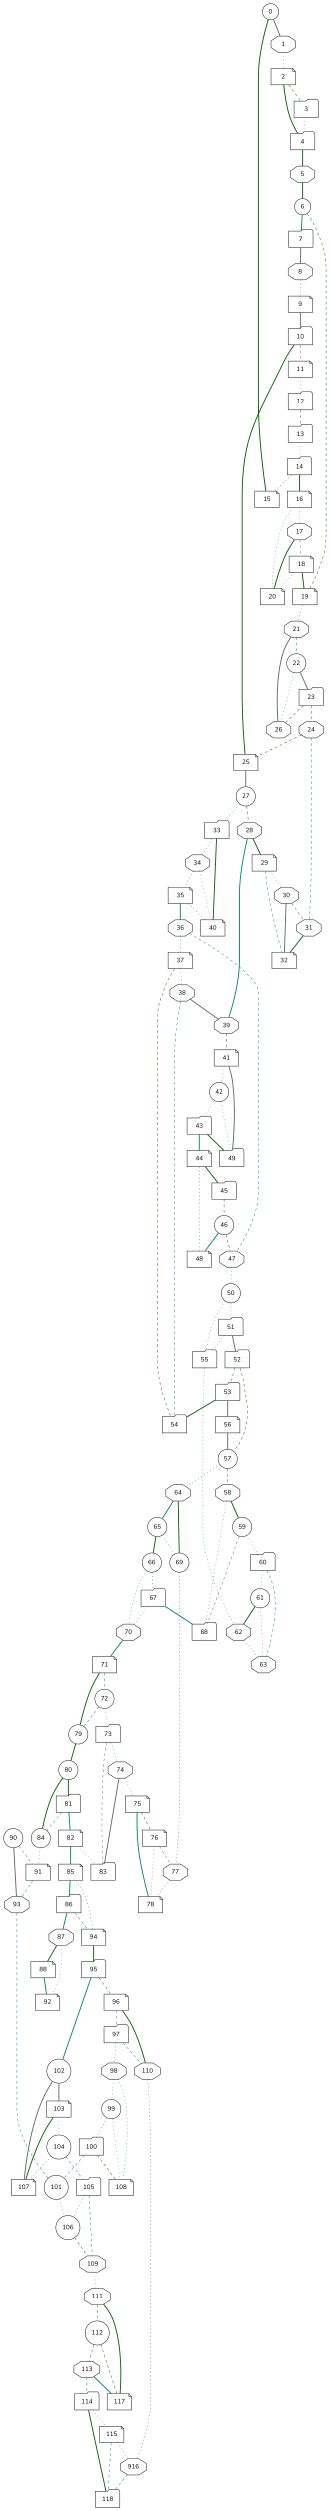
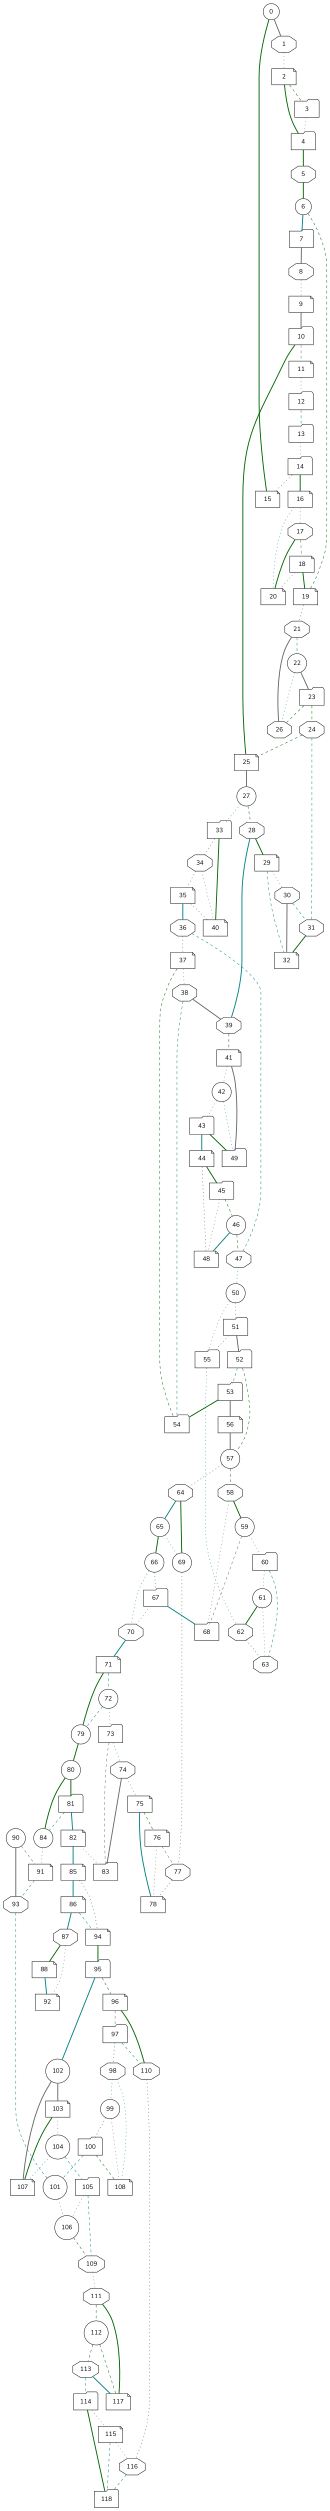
edge "45" -- "48": added
node "86": shape folder -> note
node "916": label "916" -> "116"
